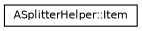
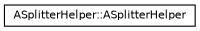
node "ASplitterHelper::Item": label "ASplitterHelper::Item" -> "ASplitterHelper::ASplitterHelper"
